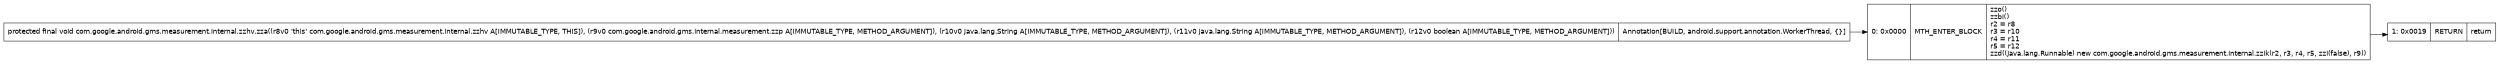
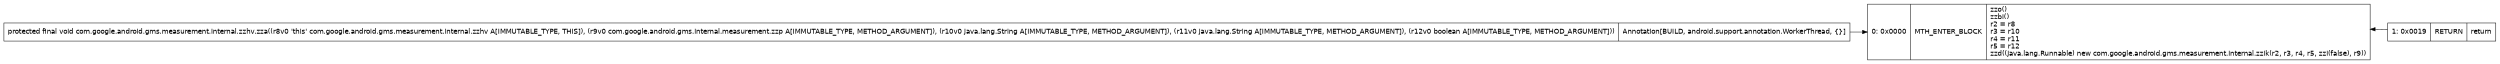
edge "0: 0x0000" -> "1: 0x0019": reversed
